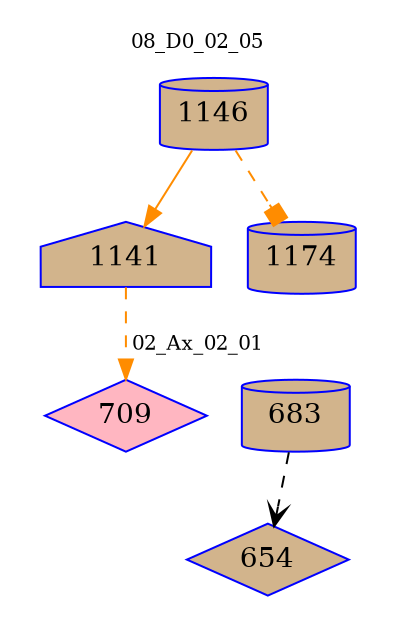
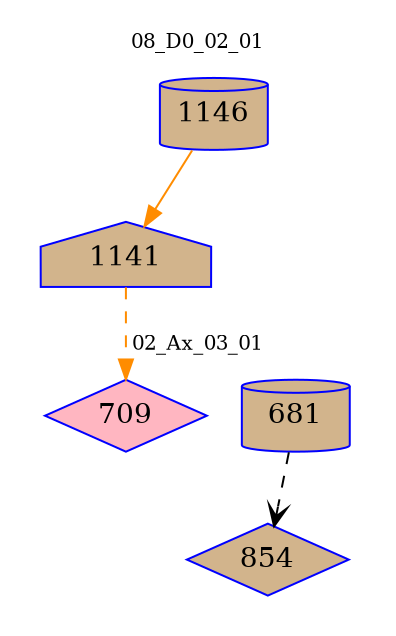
cluster "08_D0_02_05": label "08_D0_02_05" -> "08_D0_02_01"
node "1174": removed
cluster "02_Ax_02_01": label "02_Ax_02_01" -> "02_Ax_03_01"
node "683": label "683" -> "681"
node "654": label "654" -> "854"
